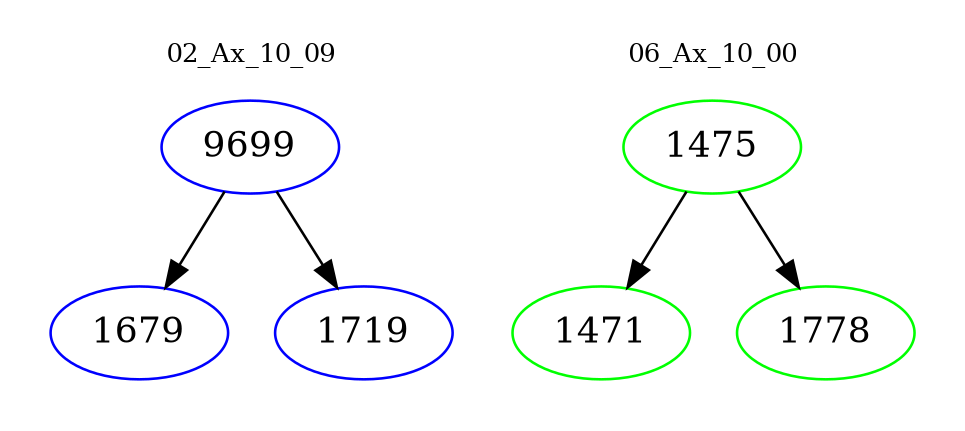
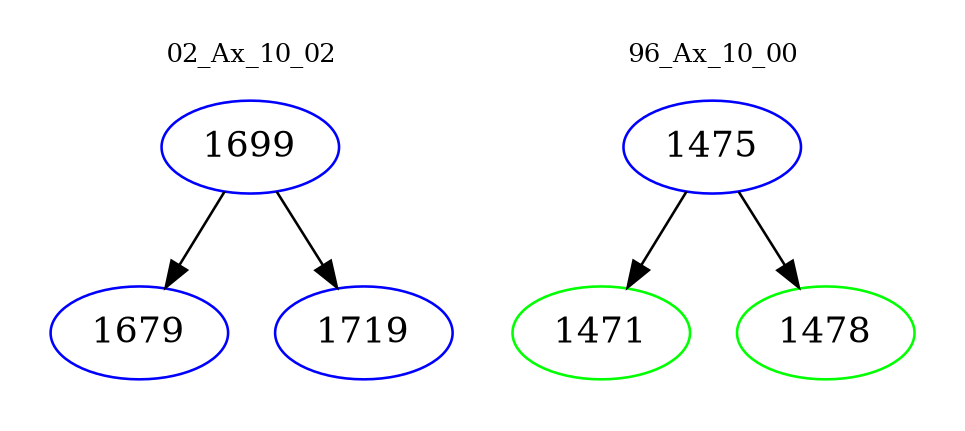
cluster "02_Ax_10_09": label "02_Ax_10_09" -> "02_Ax_10_02"
cluster "06_Ax_10_00": label "06_Ax_10_00" -> "96_Ax_10_00"
node "9699": label "9699" -> "1699"
node "1475": color green -> blue
node "1778": label "1778" -> "1478"
